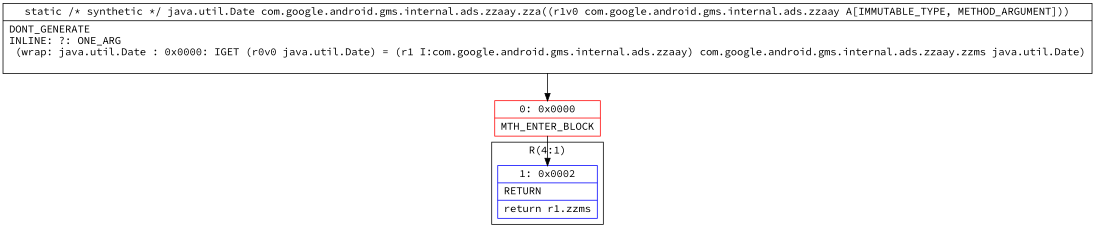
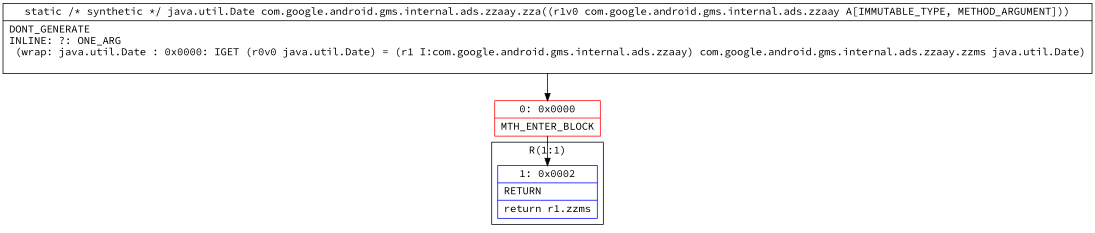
cluster "R(4:1)": label "R(4:1)" -> "R(1:1)"
